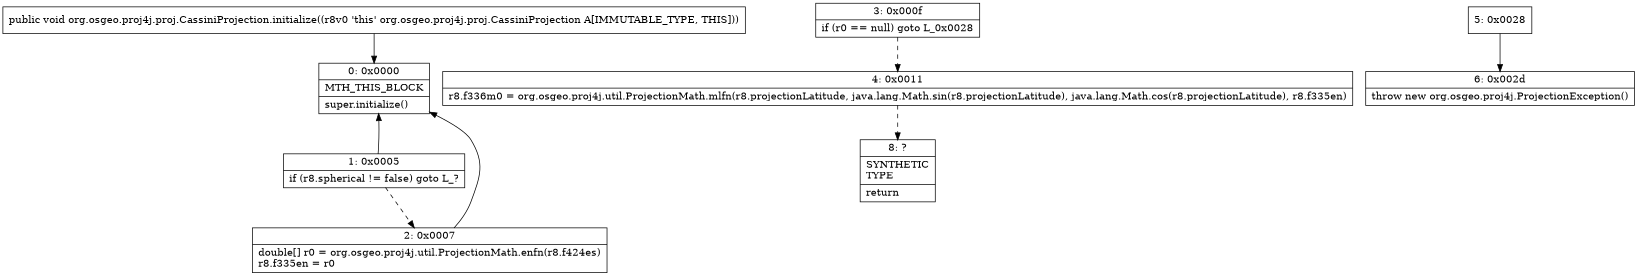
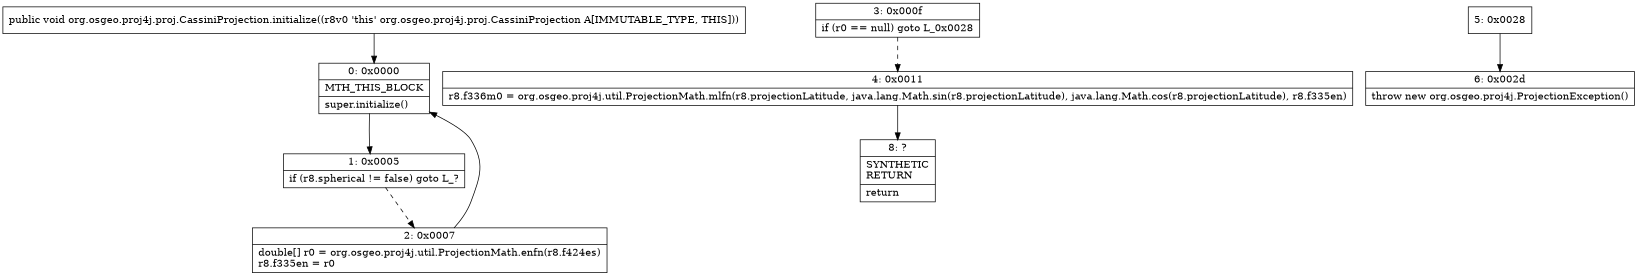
edge "4: 0x0011" -> "8: ?": style dashed -> solid
edge "1: 0x0005" -> "0: 0x0000": reversed
node "8: ?": text "TYPE" -> "RETURN"
